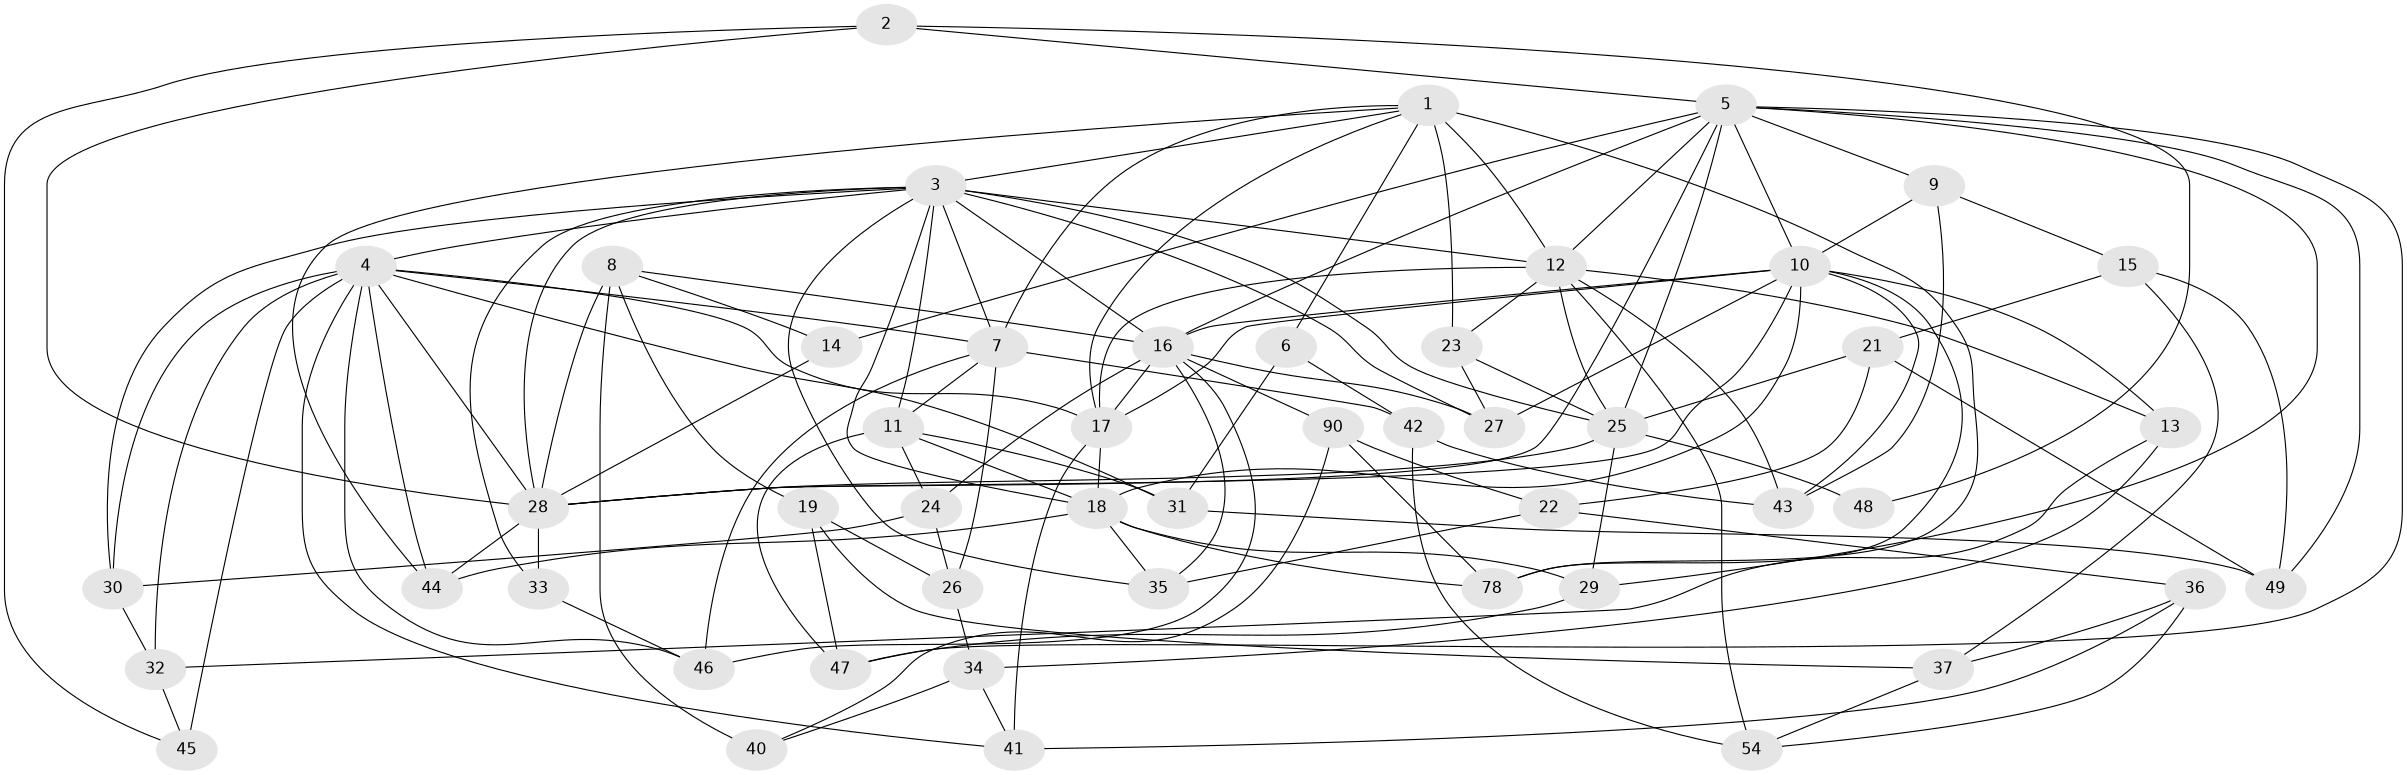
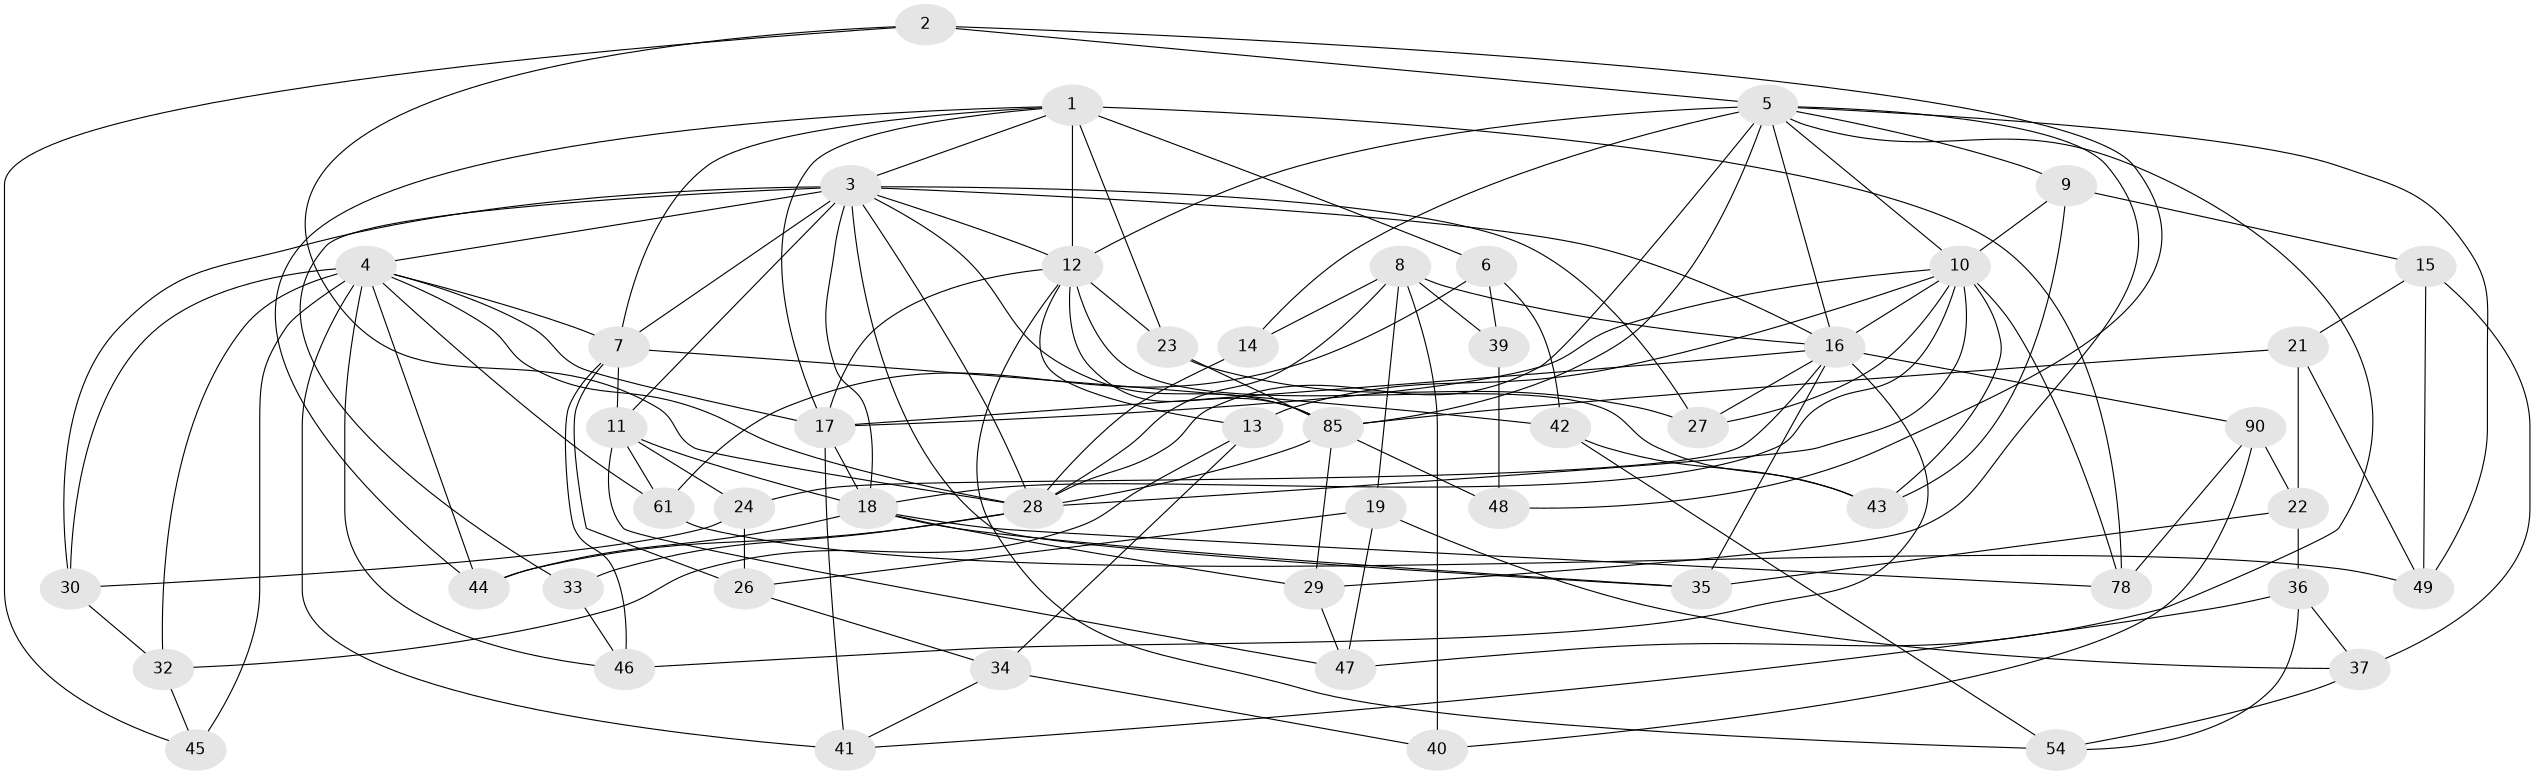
node "39": added
node "25": label "25" -> "85"
node "31": label "31" -> "61"
